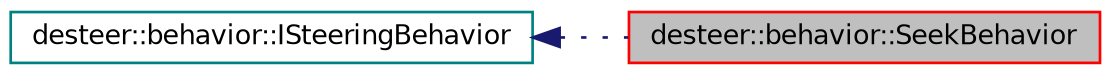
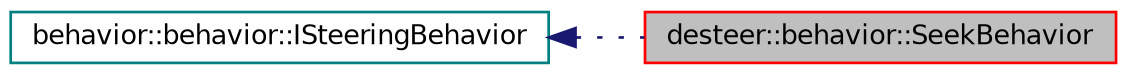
node "desteer::behavior::ISteeringBehavior": label "desteer::behavior::ISteeringBehavior" -> "behavior::behavior::ISteeringBehavior"
